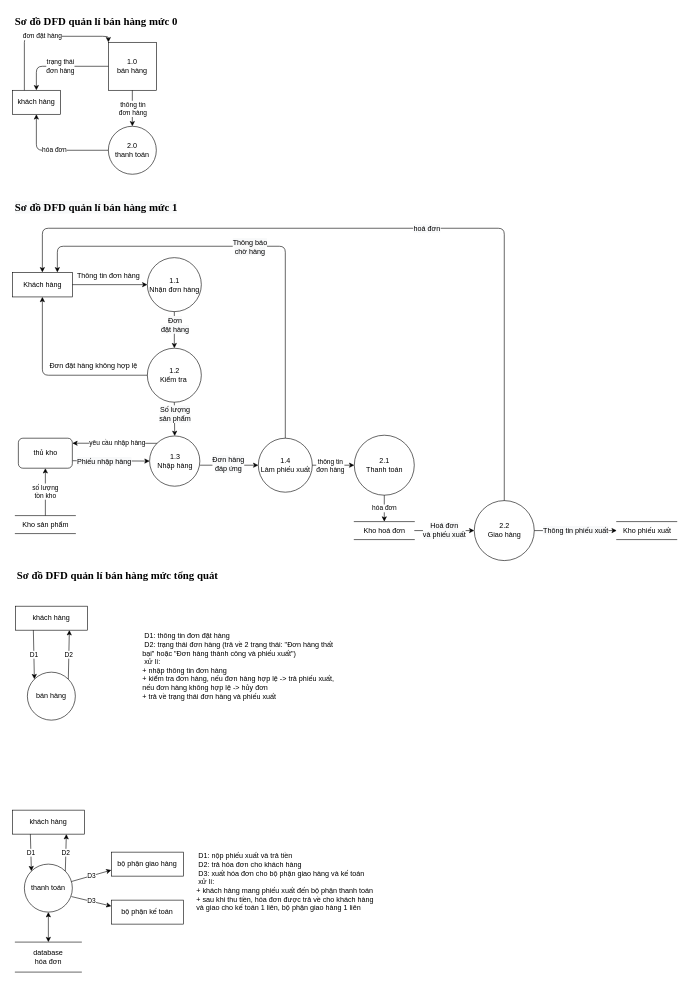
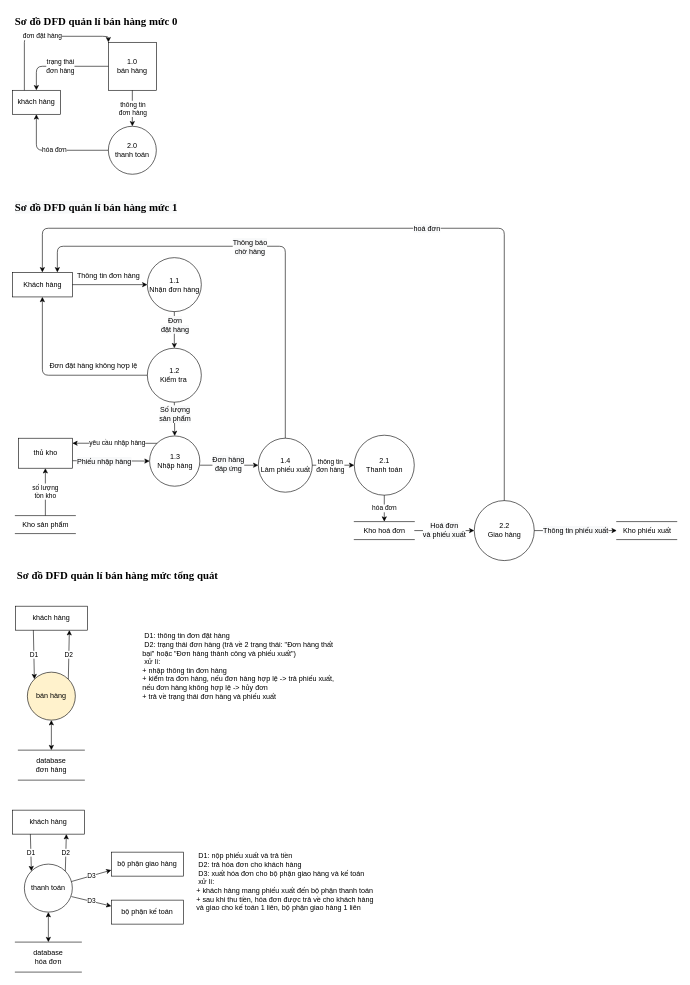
node "thủ kho": shape rounded rectangle -> rectangle
node "bán hàng": fillcolor #ffffff -> #fff2cc
edge "bán hàng" -- "database đơn hàng": added
node "database đơn hàng": added
